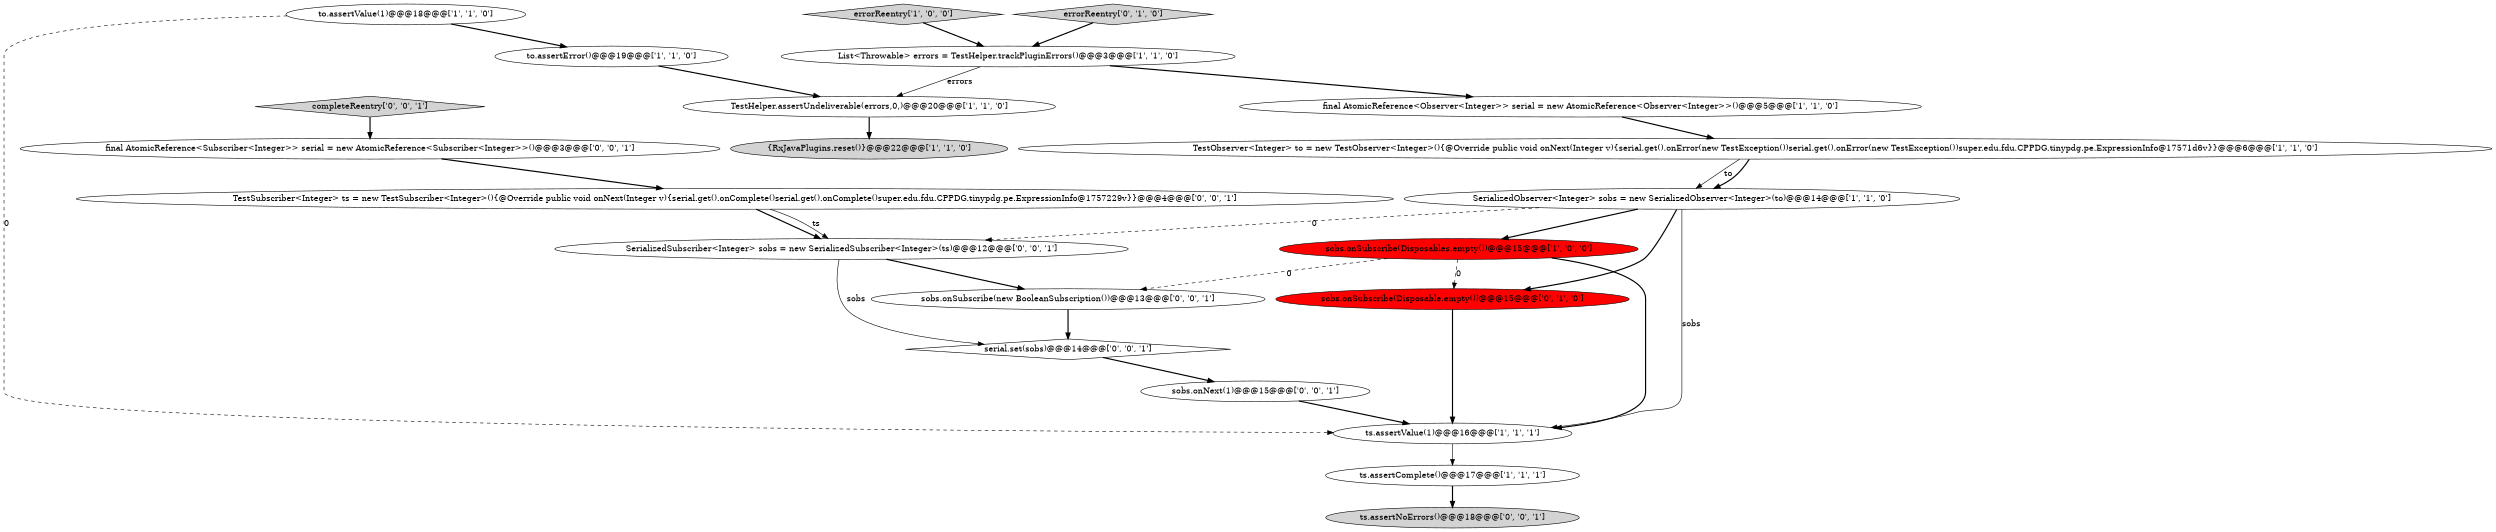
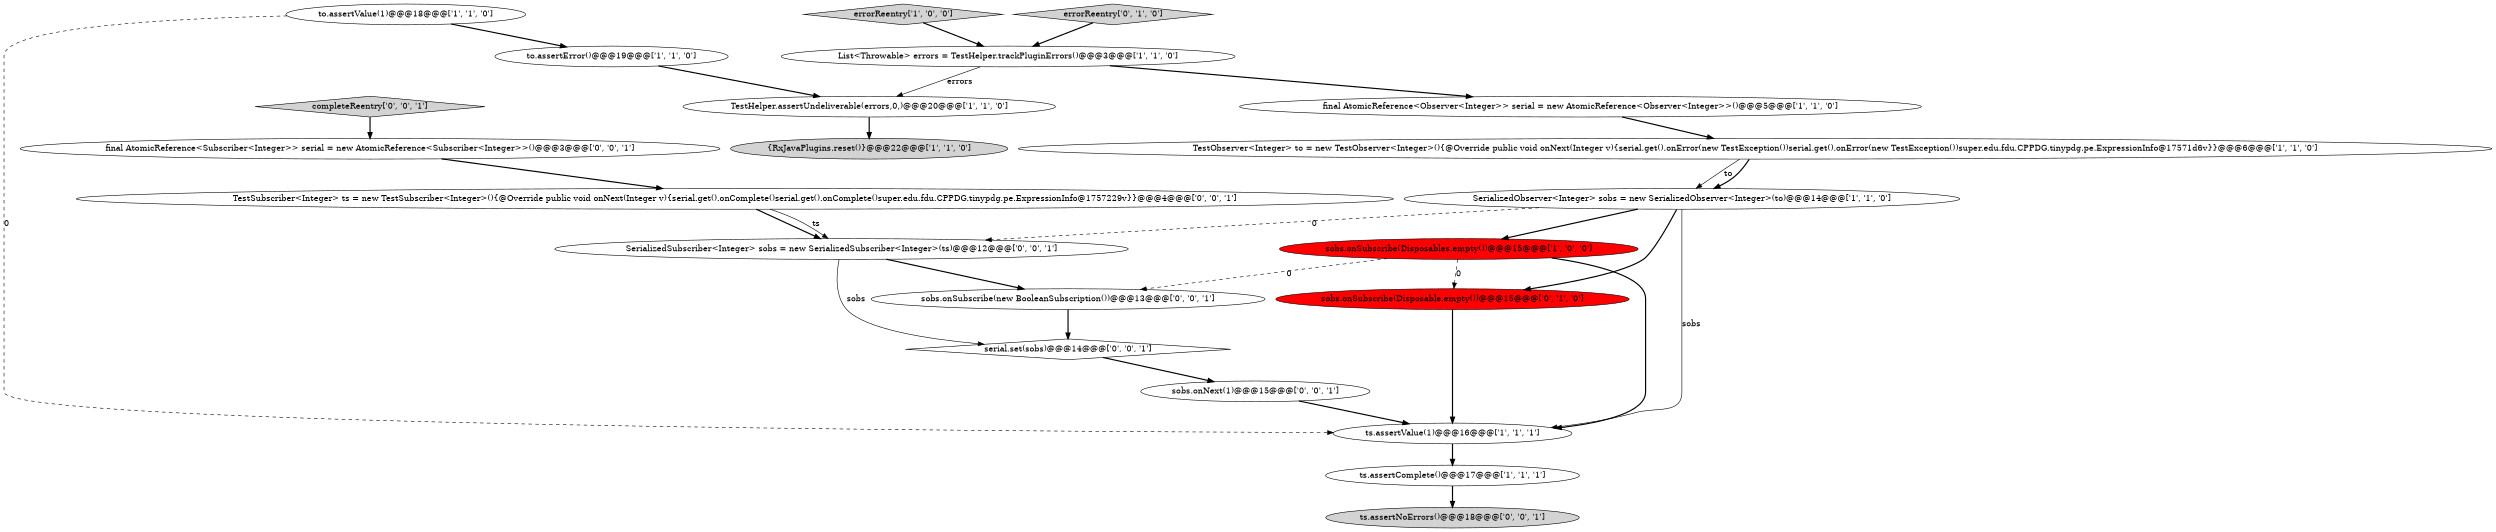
edge "ts.assertValue(1)@@@16@@@['1', '1', '1']" -> "ts.assertComplete()@@@17@@@['1', '1', '1']": style solid -> bold
